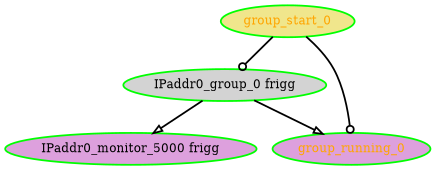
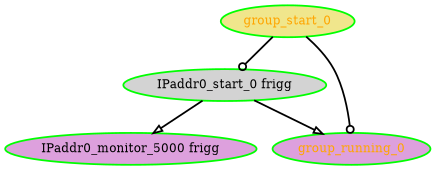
node "IPaddr0_group_0 frigg": label "IPaddr0_group_0 frigg" -> "IPaddr0_start_0 frigg"
